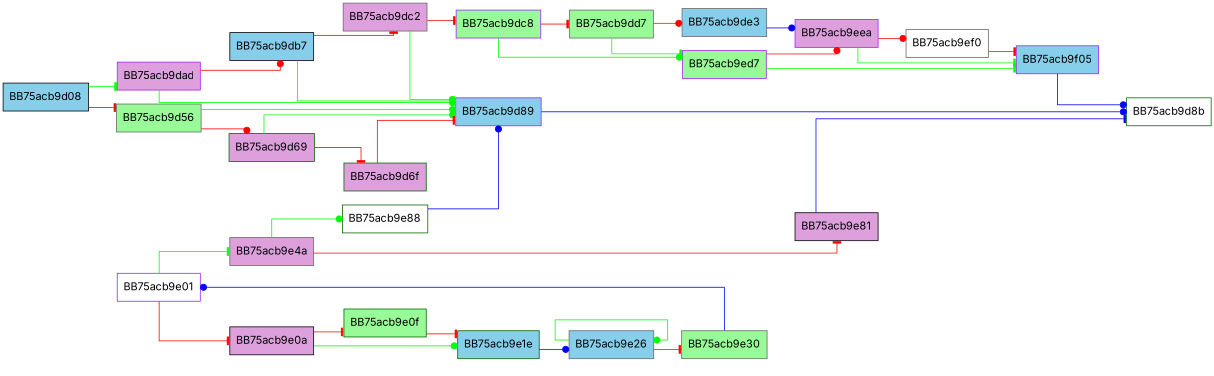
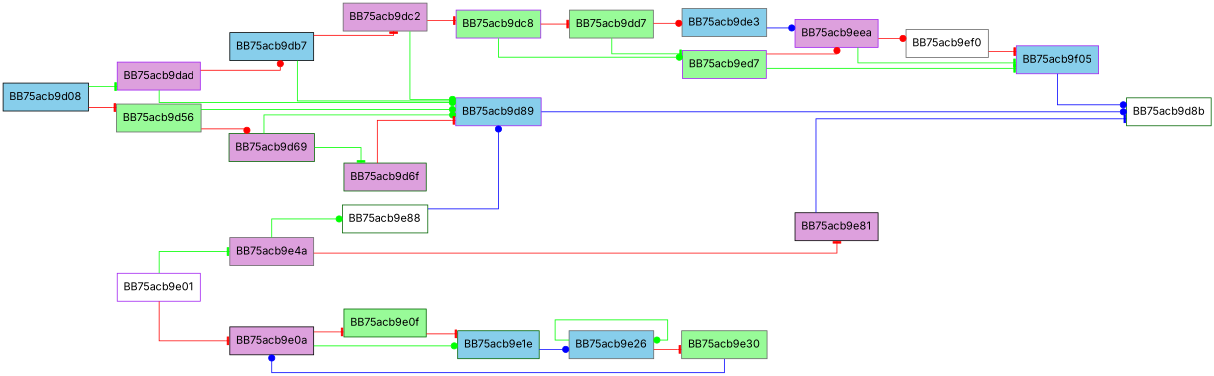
edge "BB75acb9d69" -> "BB75acb9d6f": color red -> green
edge "BB75acb9e30" -> "BB75acb9e01": now "BB75acb9e30" -> "BB75acb9e0a"
